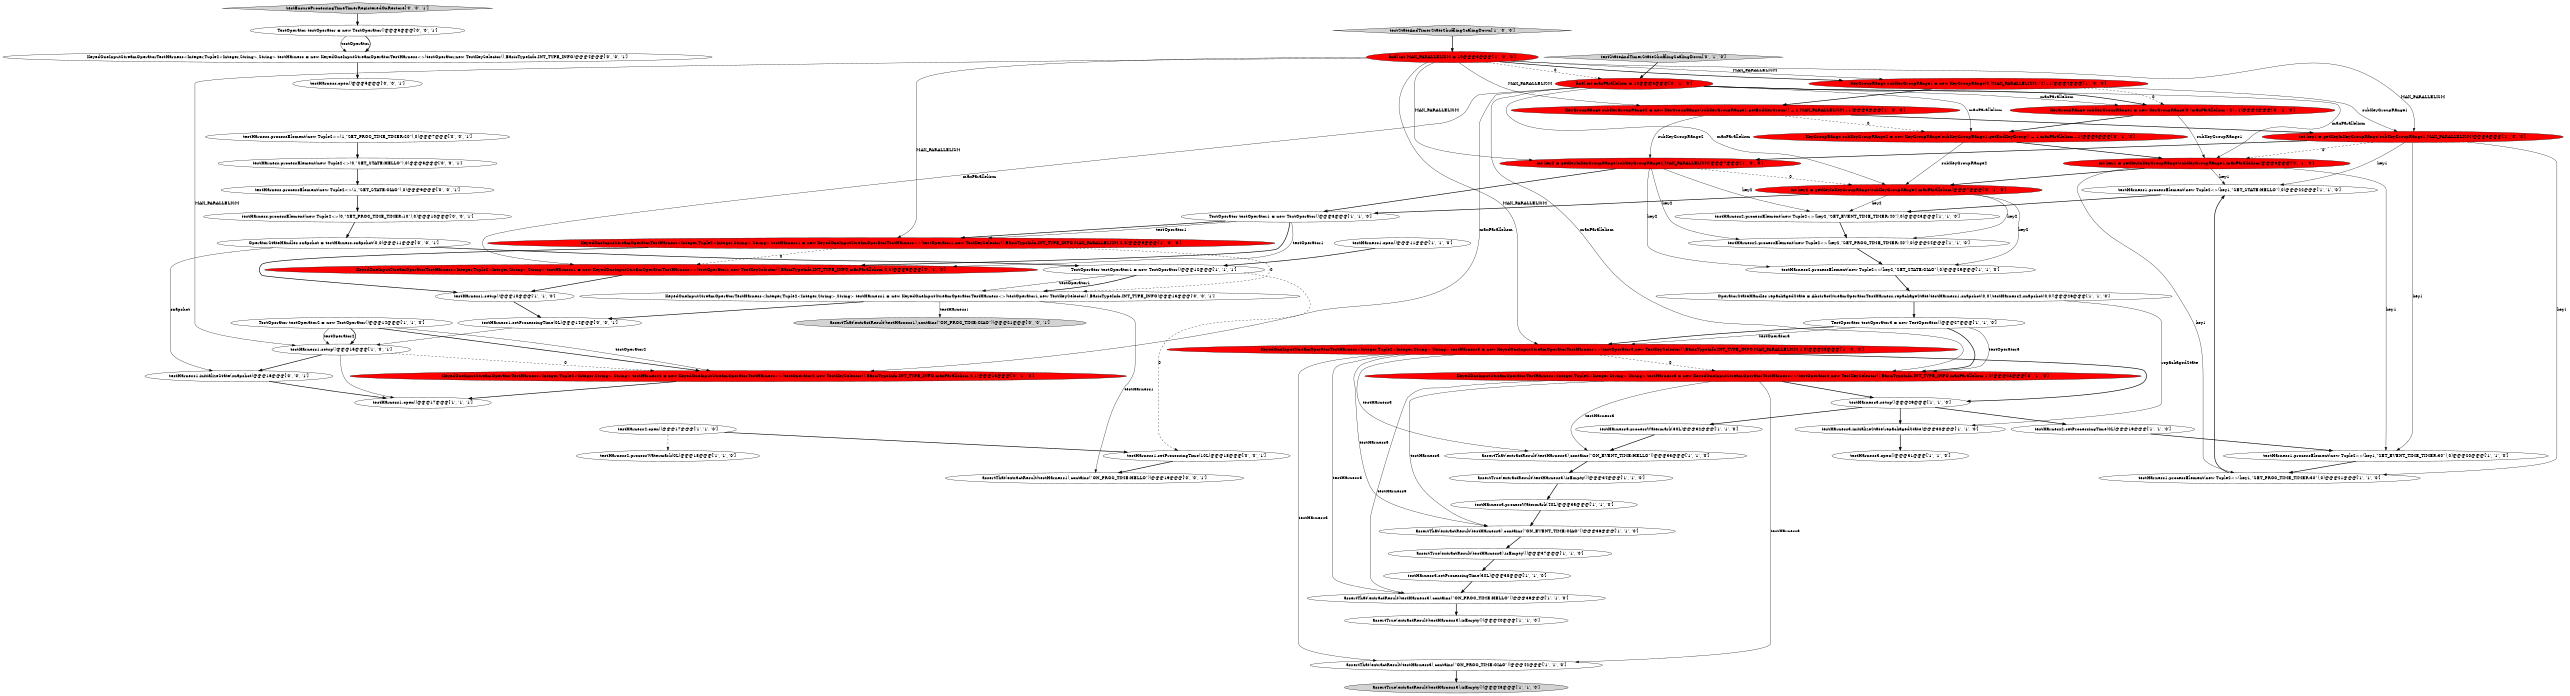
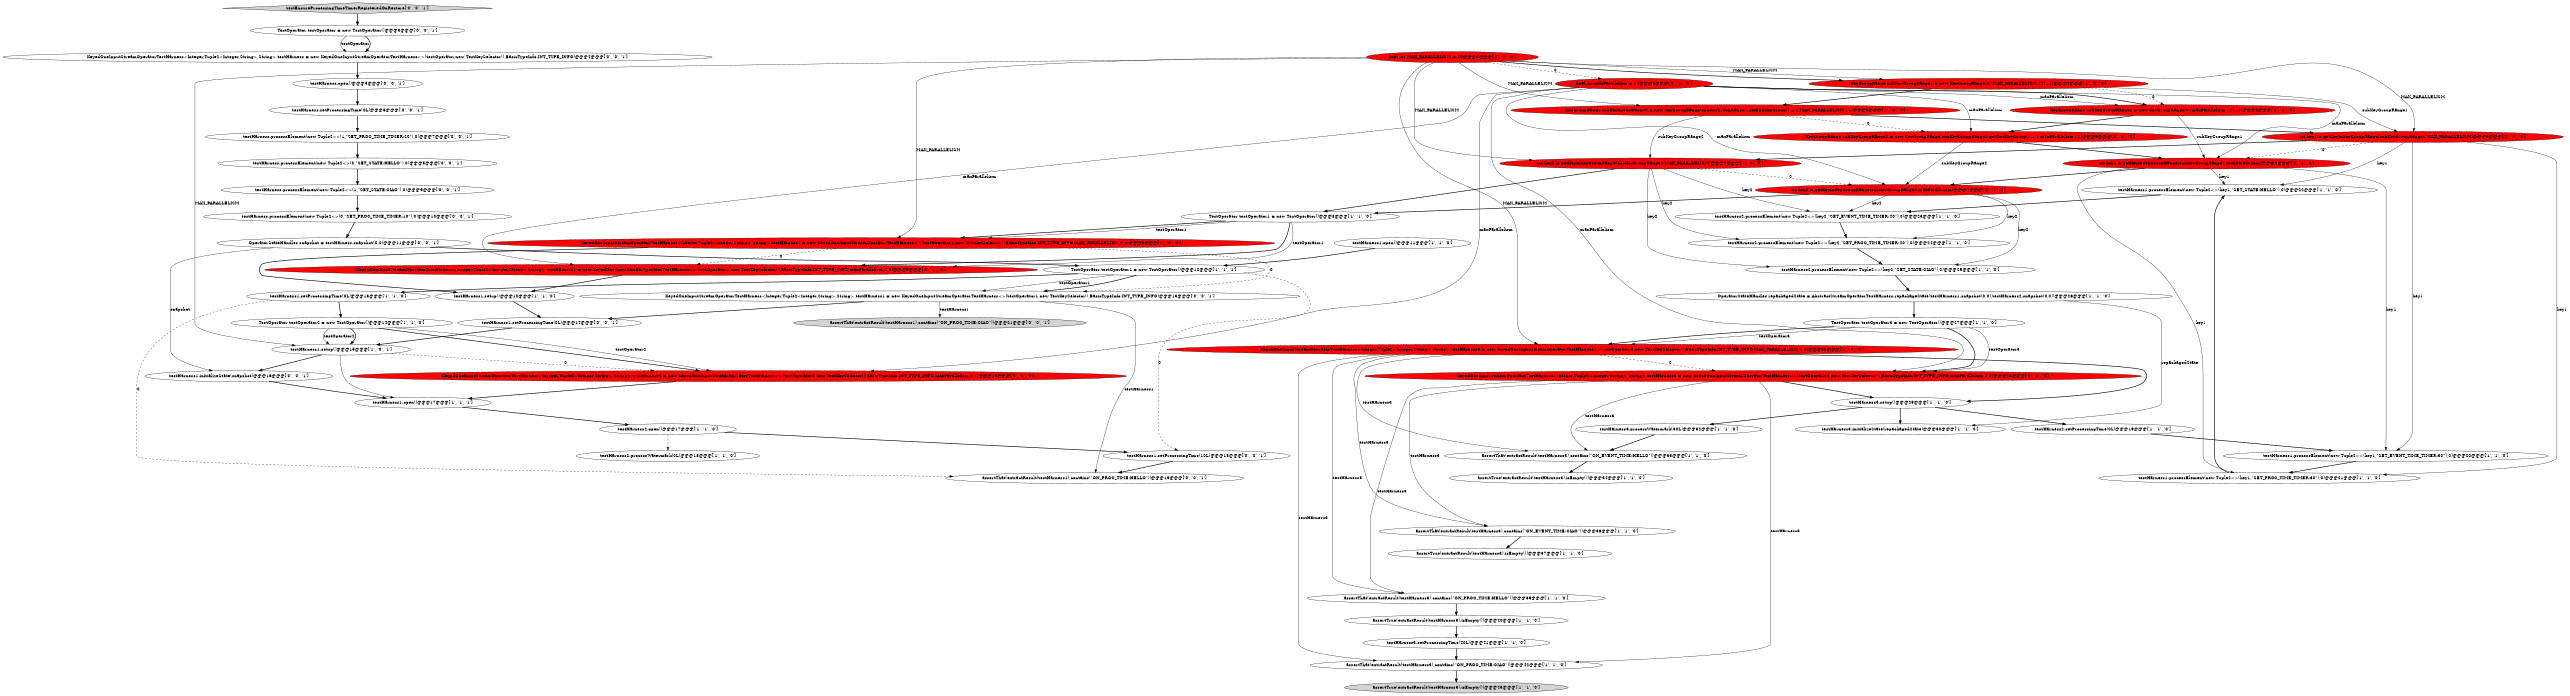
node "testStateAndTimerStateShufflingScalingDown['1', '0', '0']": removed
node "testStateAndTimerStateShufflingScalingDown['0', '1', '0']": removed
node "testHarness.setProcessingTime(0L)@@@6@@@['0', '0', '1']": added
node "testHarness1.setProcessingTime(0L)@@@13@@@['1', '1', '0']": added
edge "testHarness1.setProcessingTime(0L)@@@14@@@['0', '0', '1']" -> "testHarness1.setup()@@@15@@@['1', '0', '1']": style solid -> bold
edge "testHarness1.open()@@@17@@@['1', '1', '1']" -> "testHarness2.open()@@@17@@@['1', '1', '0']": added
node "testHarness3.open()@@@31@@@['1', '1', '0']": removed
node "testHarness3.processWatermark(40L)@@@35@@@['1', '1', '0']": removed
node "testHarness3.setProcessingTime(30L)@@@38@@@['1', '1', '0']": removed
node "testHarness3.setProcessingTime(40L)@@@41@@@['1', '1', '0']": added
